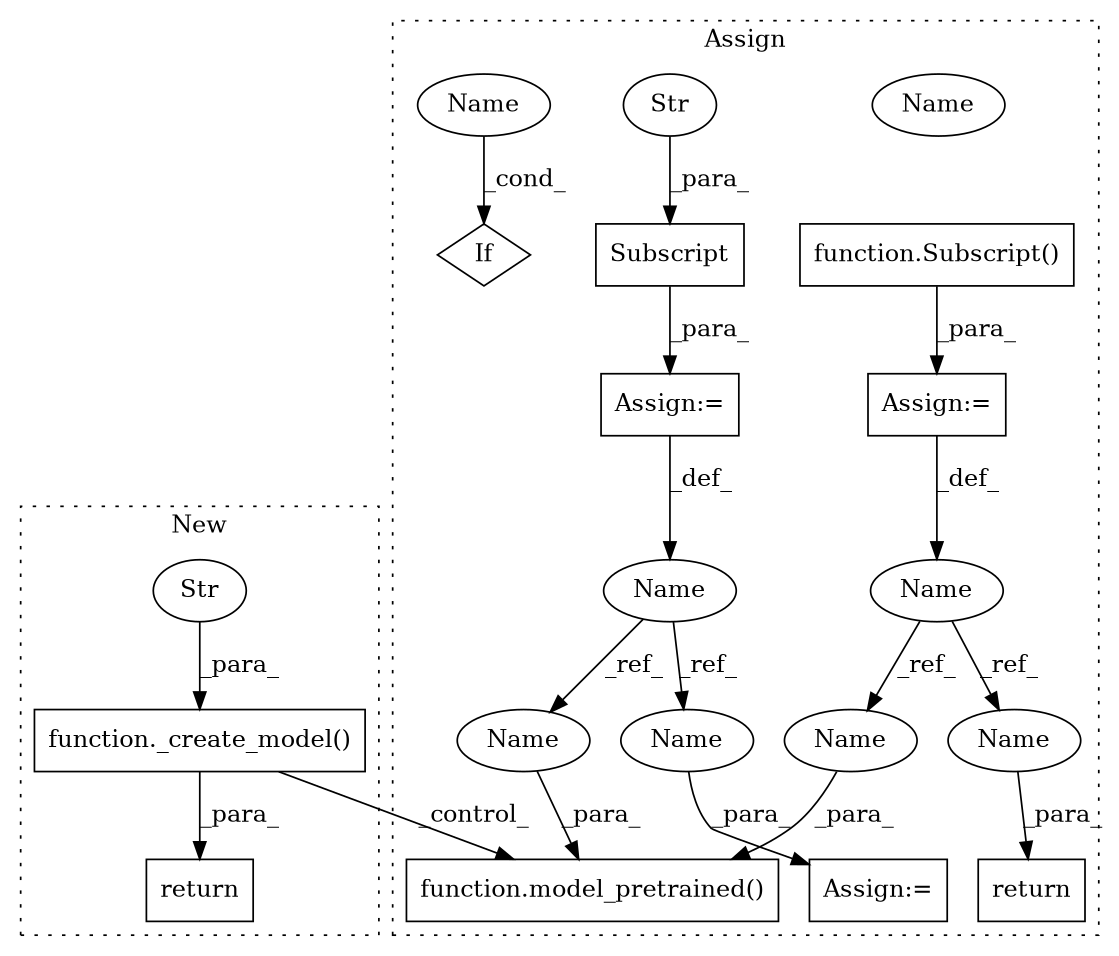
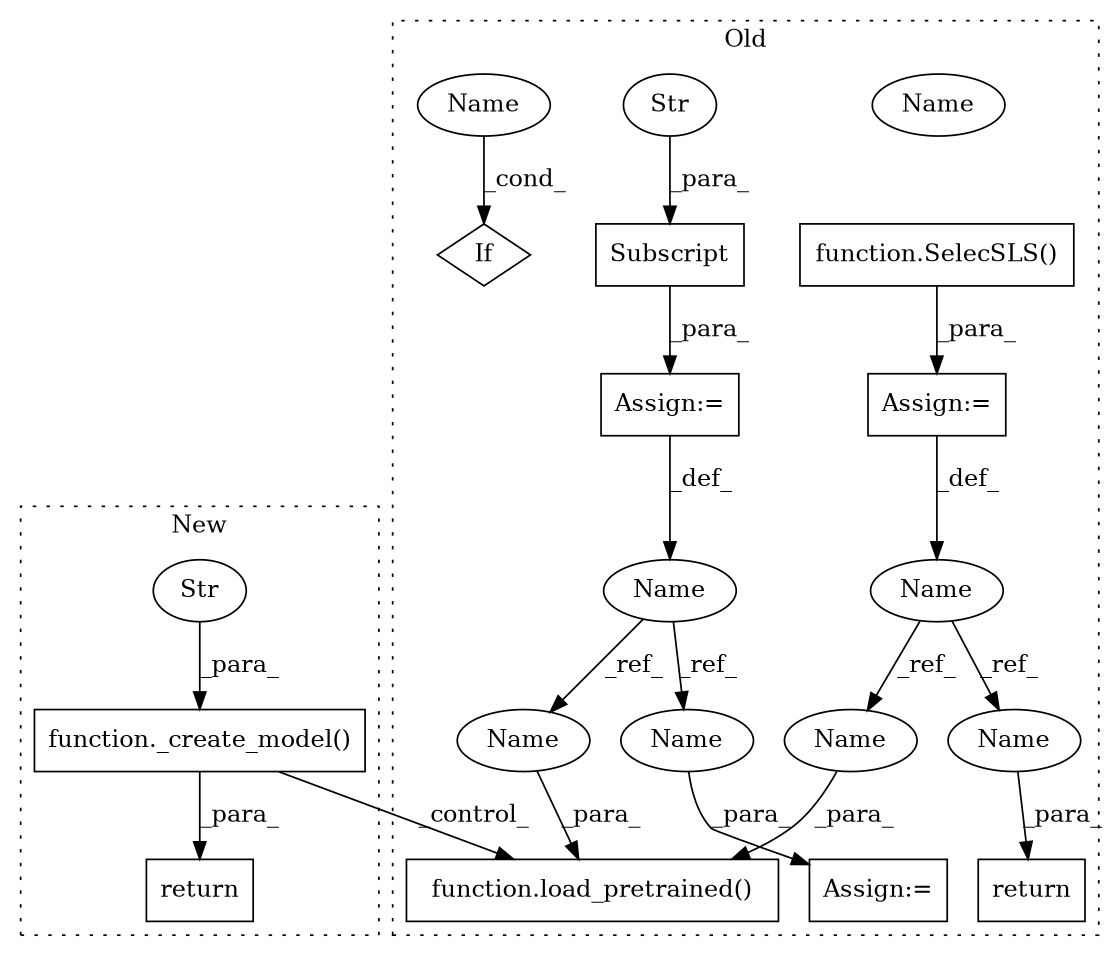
cluster "Assign": label "Assign" -> "Old"
node "function.Subscript()": label "function.Subscript()" -> "function.SelecSLS()"
node "function.model_pretrained()": label "function.model_pretrained()" -> "function.load_pretrained()"
